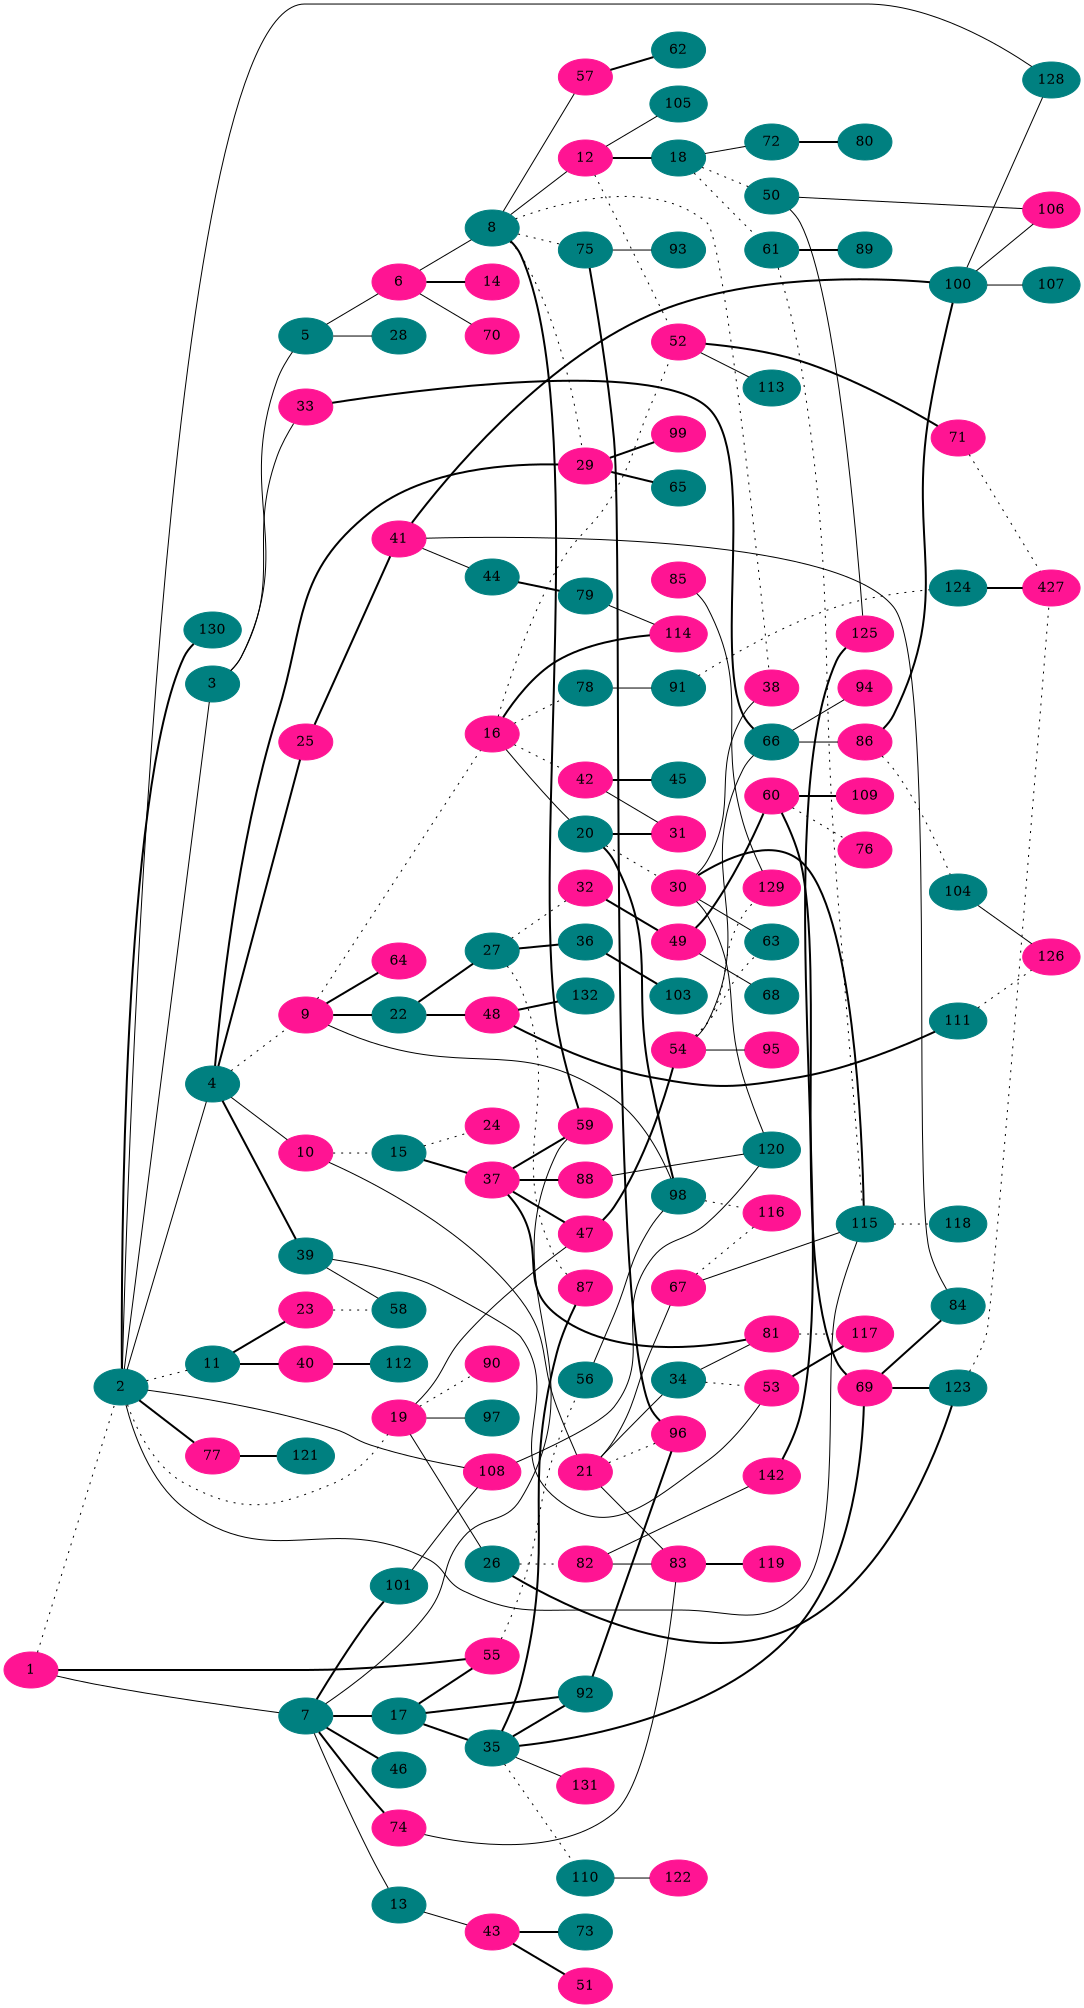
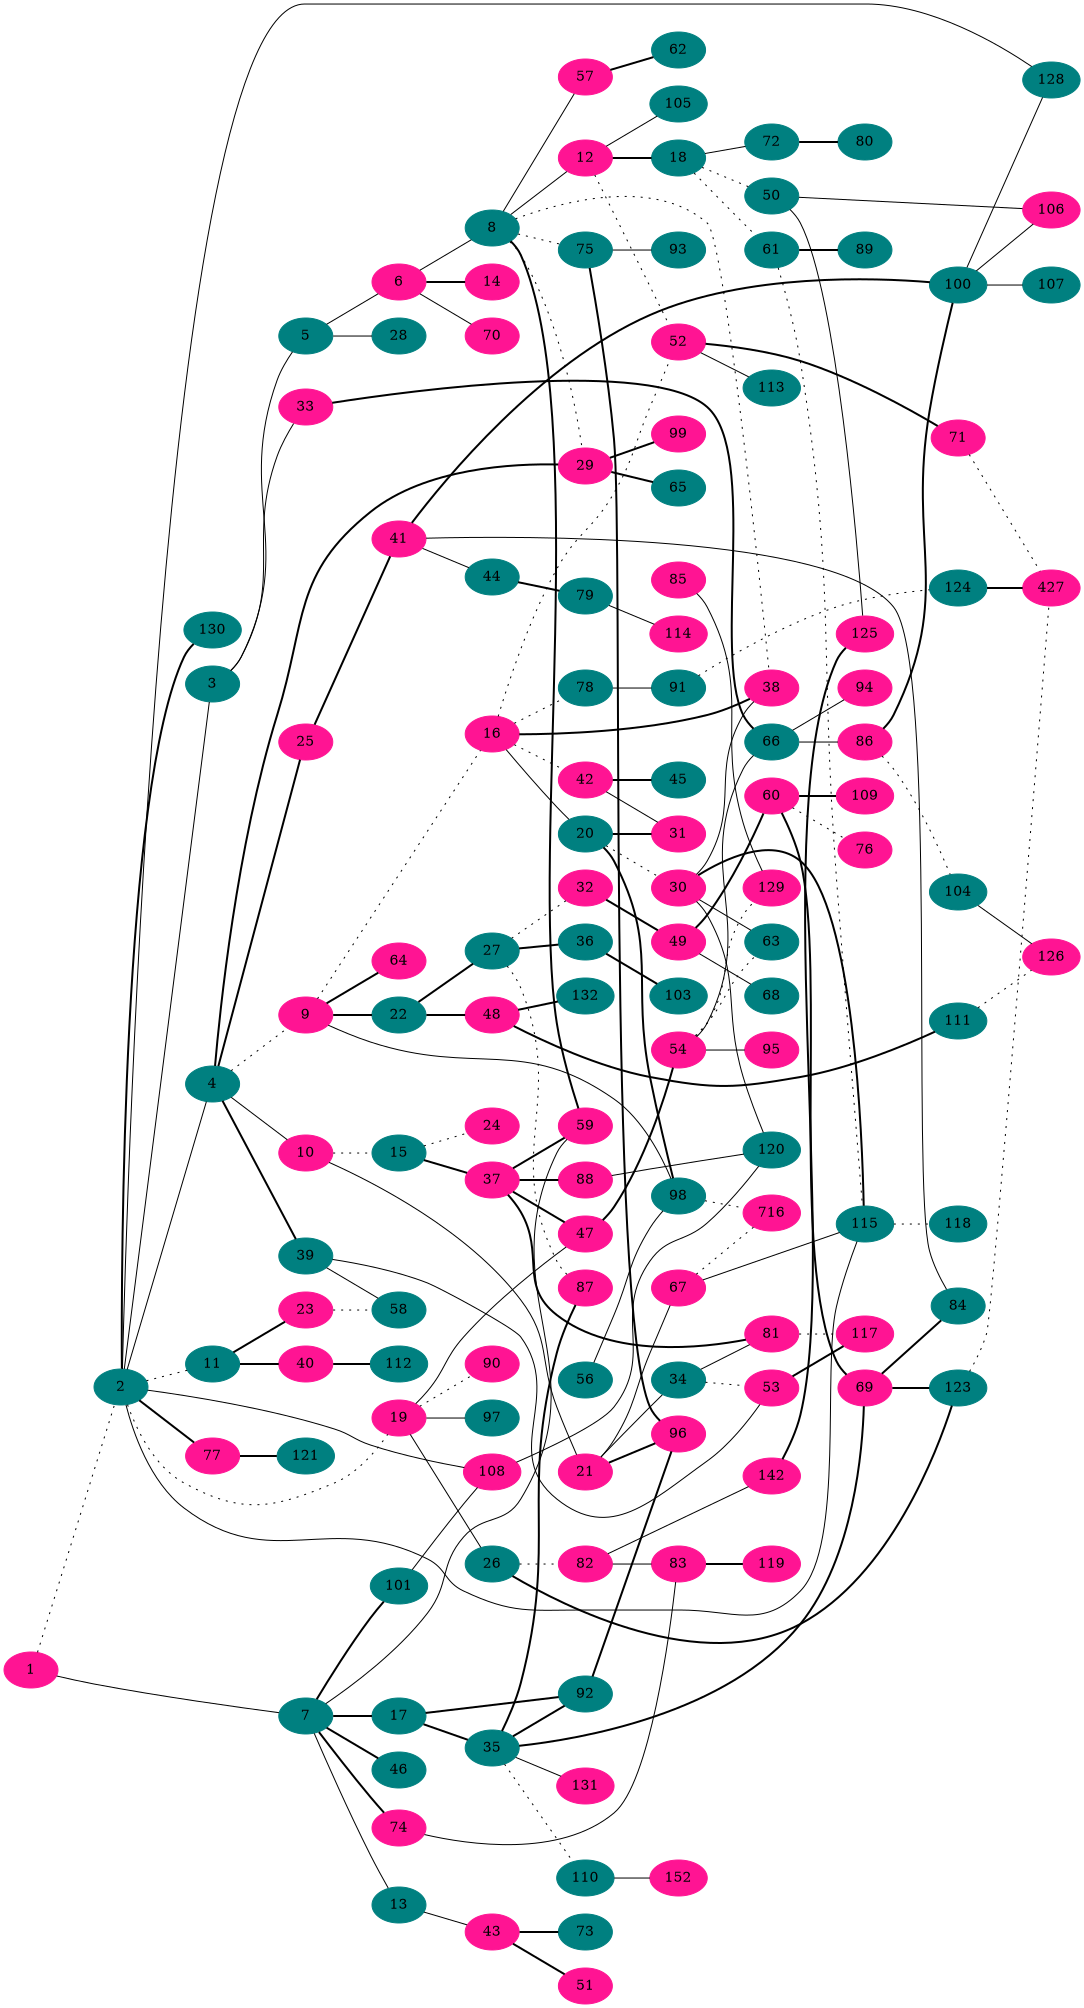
edge "114" -- "16": now "38" -- "16"
node "116": label "116" -> "716"
edge "96" -- "21": style dotted -> bold
edge "21" -- "83": removed
node "55": removed
node "122": label "122" -> "152"
